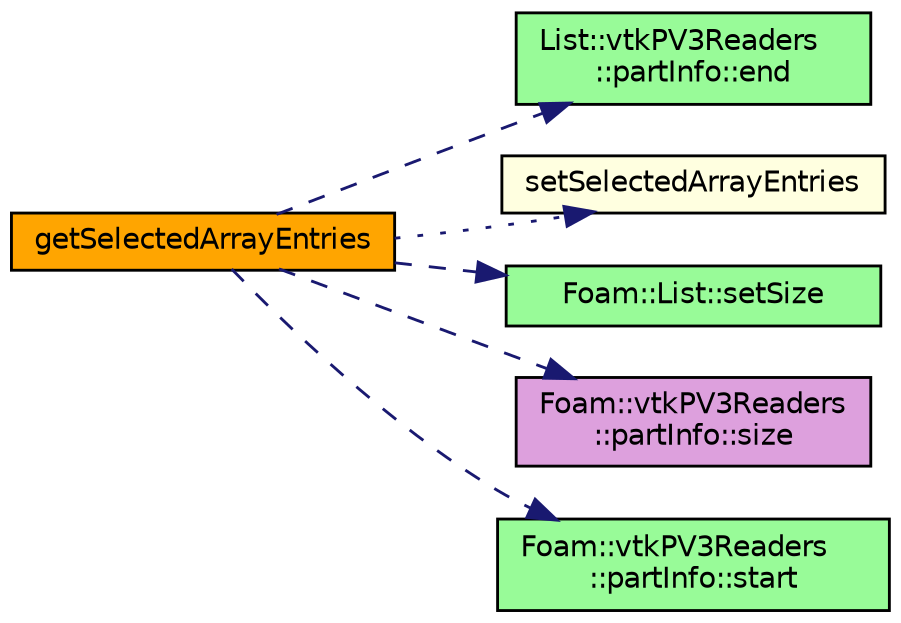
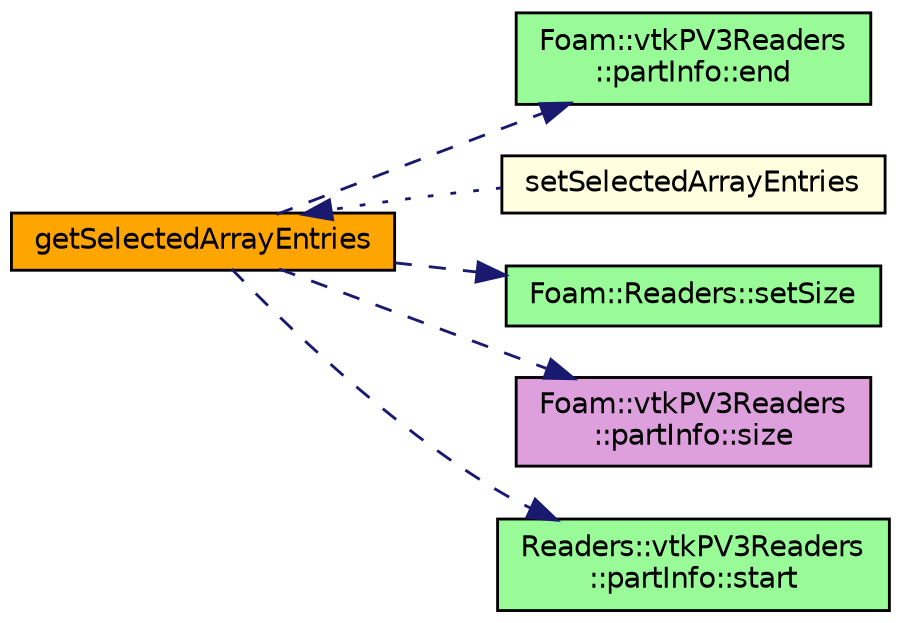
node "List::vtkPV3Readers ::partInfo::end": label "List::vtkPV3Readers ::partInfo::end" -> "Foam::vtkPV3Readers ::partInfo::end"
edge "getSelectedArrayEntries" -> "setSelectedArrayEntries": reversed
node "Foam::List::setSize": label "Foam::List::setSize" -> "Foam::Readers::setSize"
node "Foam::vtkPV3Readers ::partInfo::start": label "Foam::vtkPV3Readers ::partInfo::start" -> "Readers::vtkPV3Readers ::partInfo::start"
